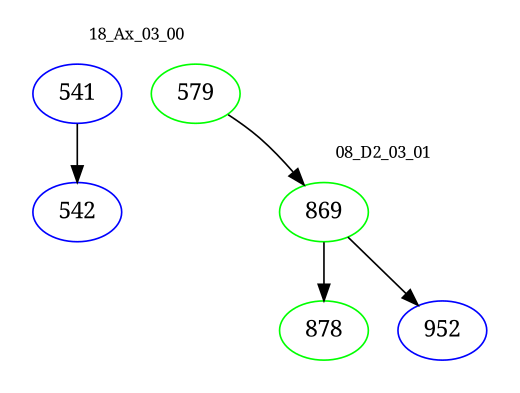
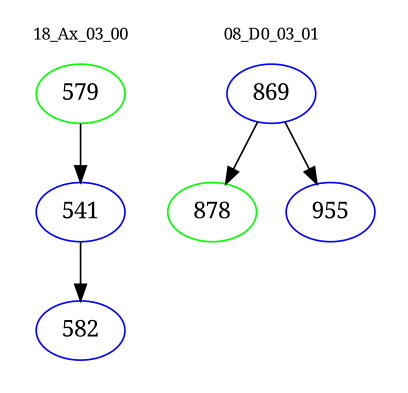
edge "579" -> "869": now "579" -> "541"
cluster "08_D2_03_01": label "08_D2_03_01" -> "08_D0_03_01"
node "542": label "542" -> "582"
node "869": color green -> blue
node "952": label "952" -> "955"
